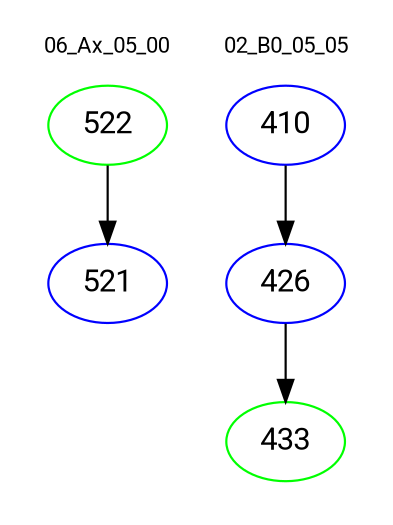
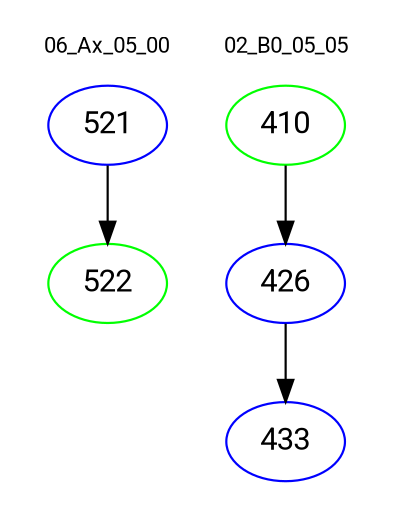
node "410": color blue -> green
edge "522" -> "521": reversed
node "433": color green -> blue
